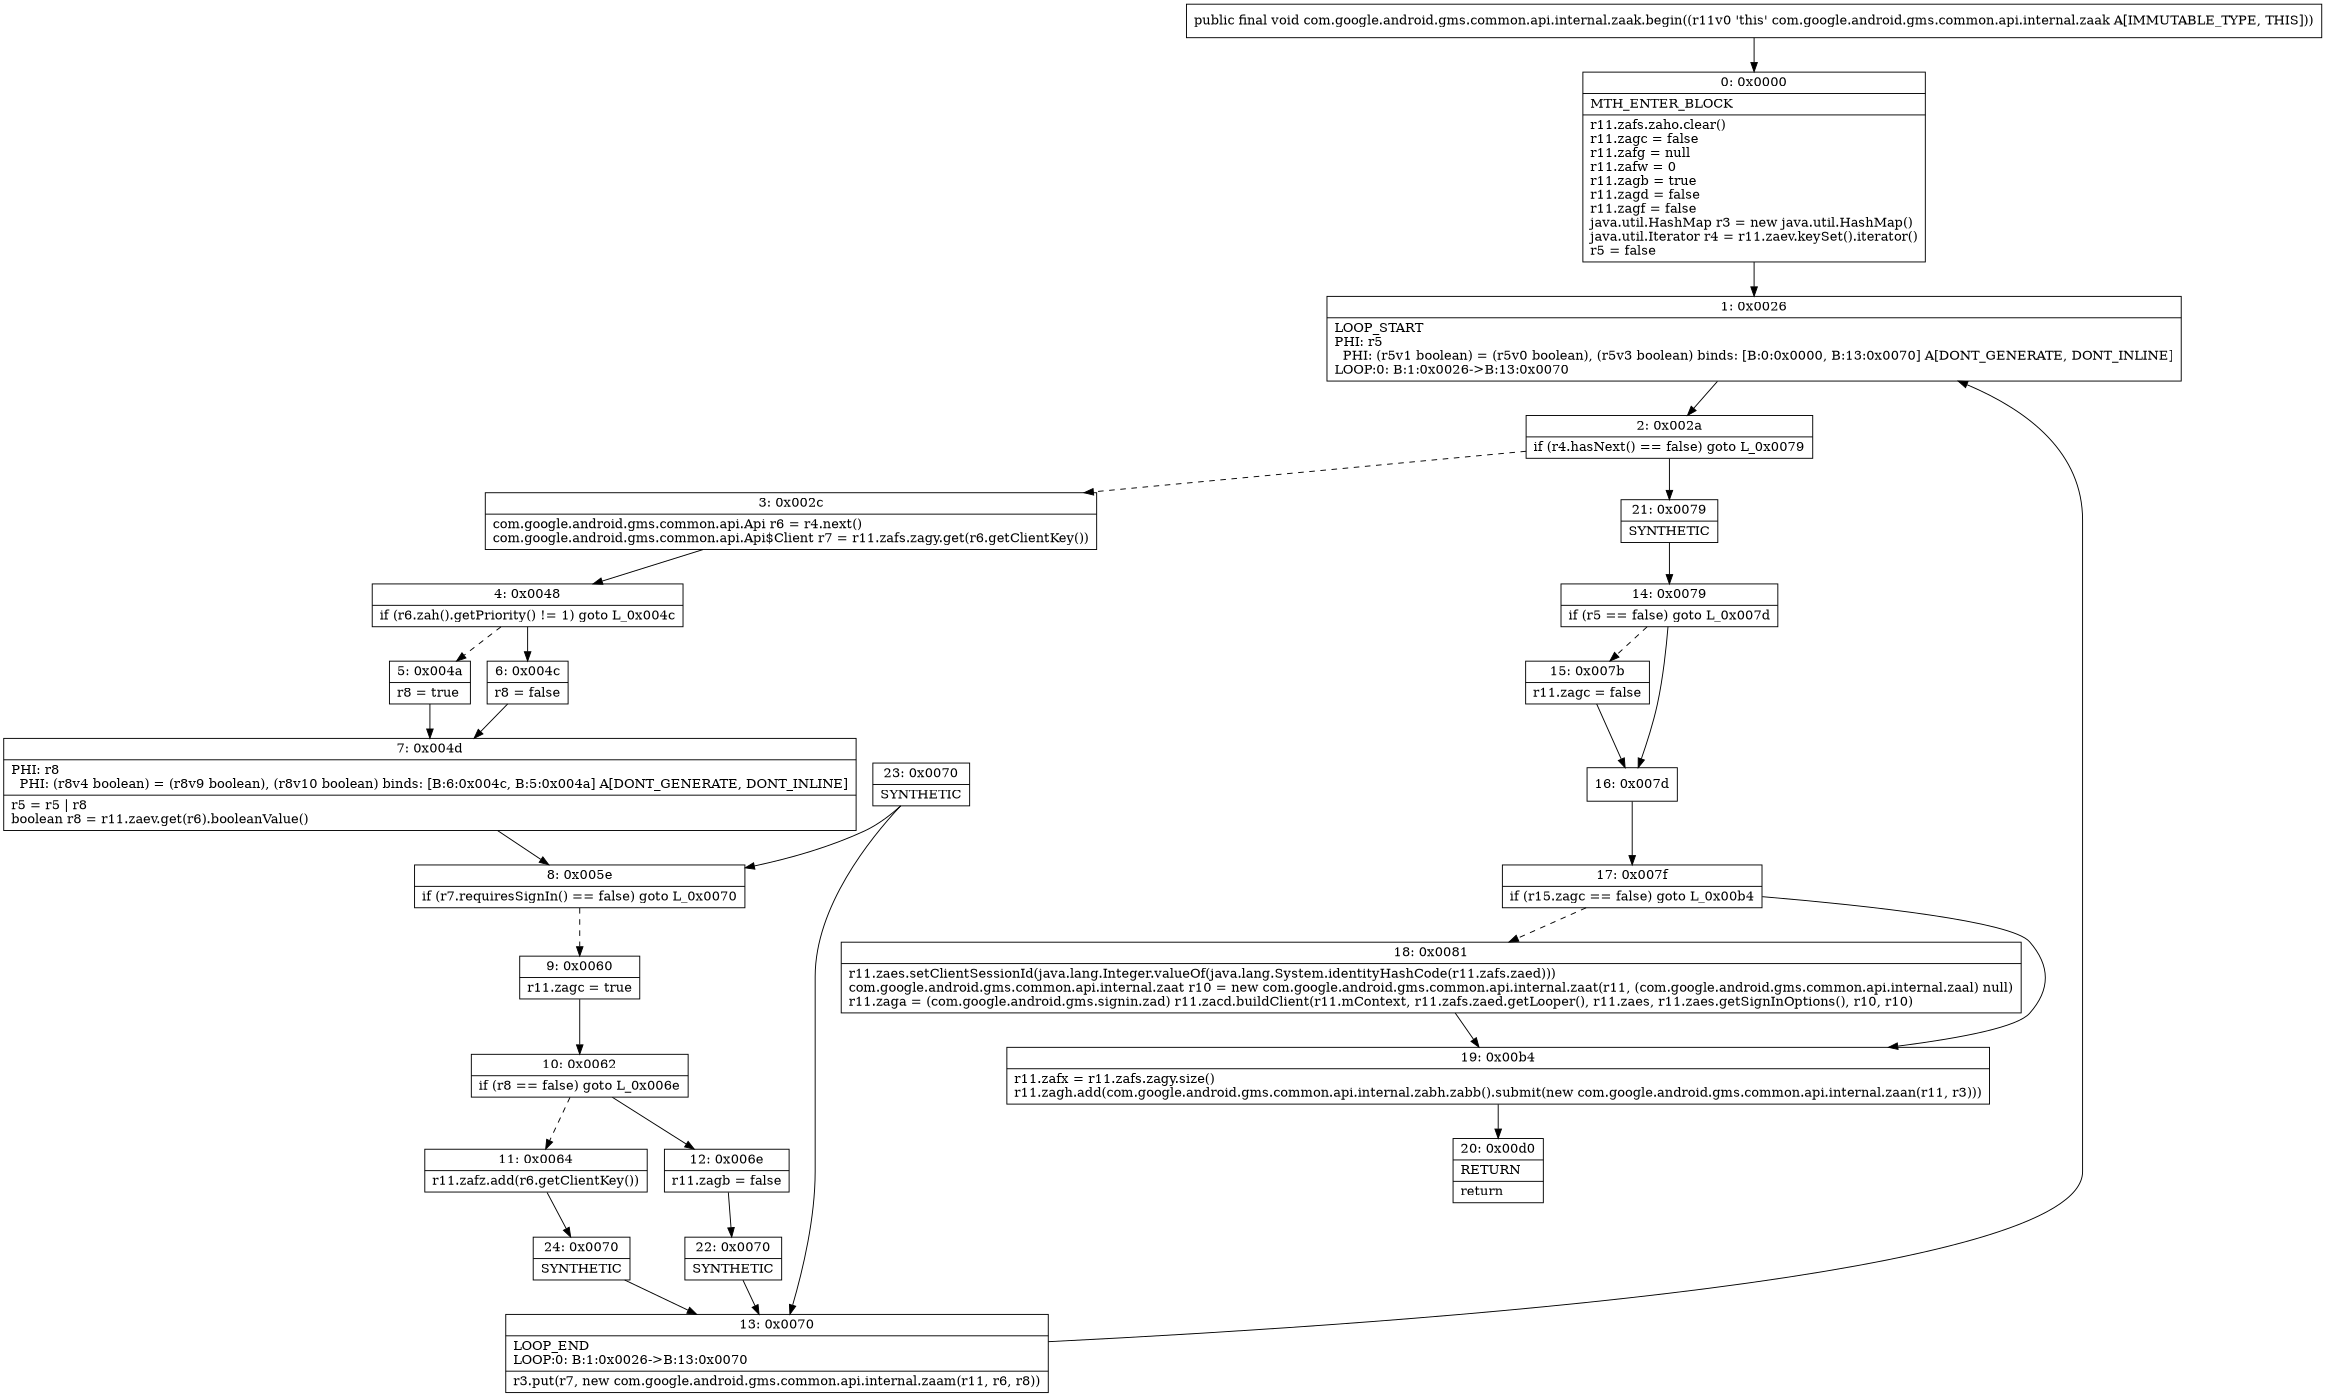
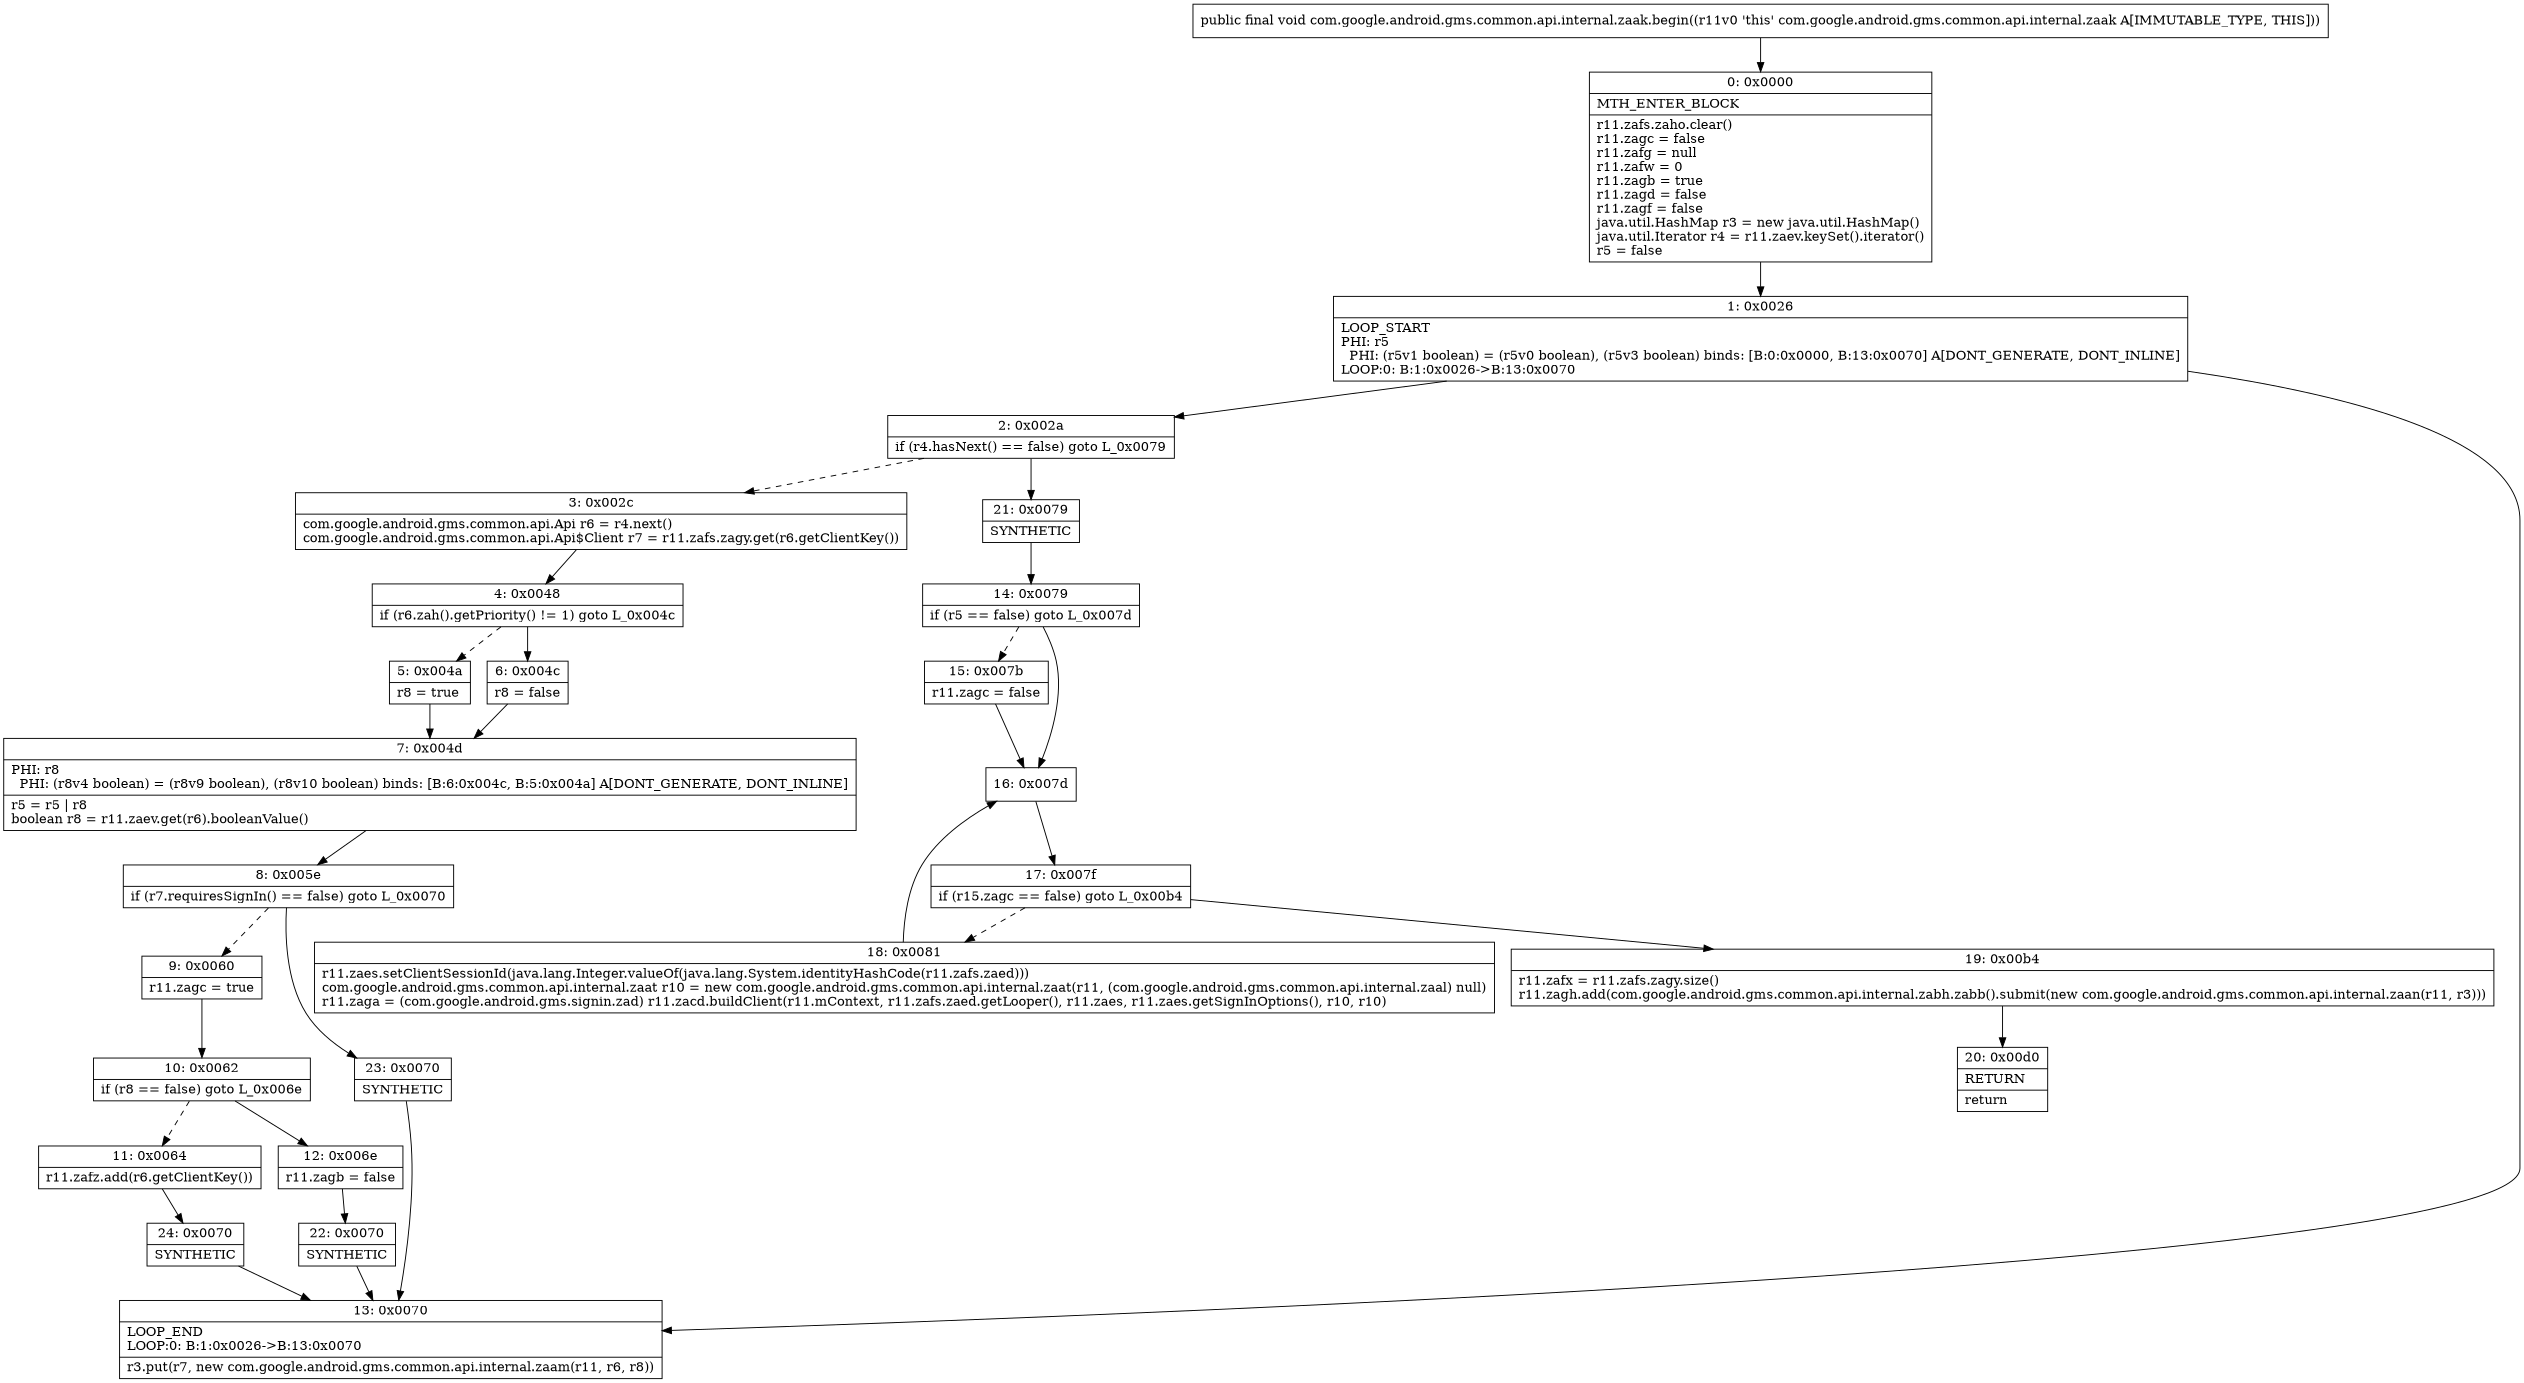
edge "23: 0x0070" -> "8: 0x005e": reversed
edge "18: 0x0081" -> "19: 0x00b4": now "18: 0x0081" -> "16: 0x007d"
edge "13: 0x0070" -> "1: 0x0026": reversed
